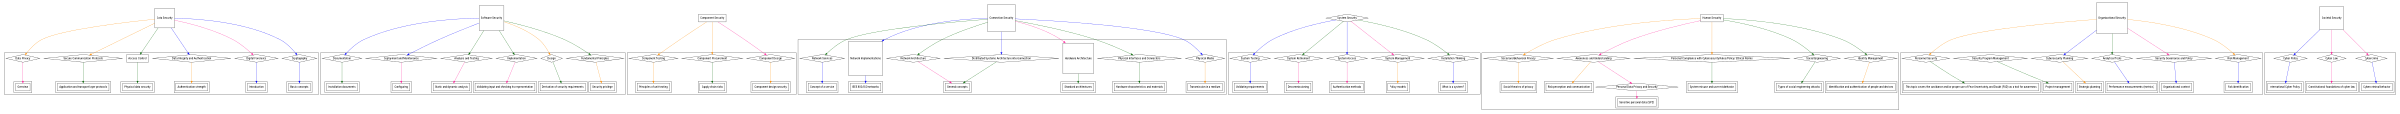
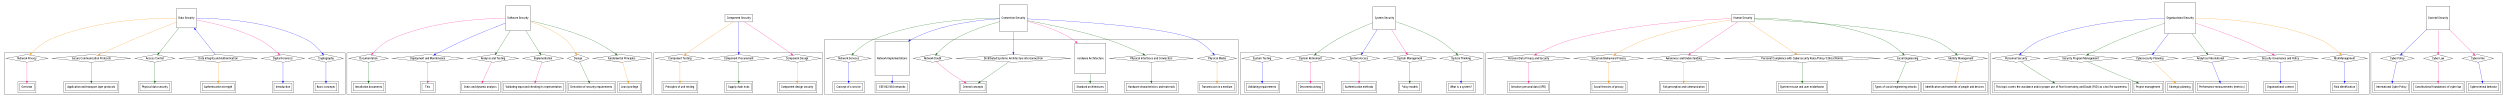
node "System Security": shape diamond -> square
edge "Software Security" -> "Documentation": color blue -> deeppink
edge "Organizational Security" -> "Personnel Security": color darkorange -> blue
edge "System Security" -> "System Testing": removed
edge "Component Security" -> "Component Procurement": color darkorange -> blue
edge "Organizational Security" -> "Security Program Management": added
edge "Data Security" -> "Data Integrity and Authentication": reversed
node "Data Privacy": label "Data Privacy" -> "Network Privacy"
node "Access Control": shape box -> diamond
node "Network Architecture": label "Network Architecture" -> "Network Doubt"
node "Installation Thinking": label "Installation Thinking" -> "System Thinking"
node "Analytical Tools": label "Analytical Tools" -> "Analytical International"
edge "System Management" -> "Policy models": color darkorange -> darkgreen
edge "Awareness and Understanding" -> "Personal Data Privacy and Security": now "Human Security" -> "Personal Data Privacy and Security"
node "Configuring": label "Configuring" -> "This"
node "Security privilege": label "Security privilege" -> "Least privilege"
node "Identification and authentication of people and devices": label "Identification and authentication of people and devices" -> "Identification and materials of people and devices"
